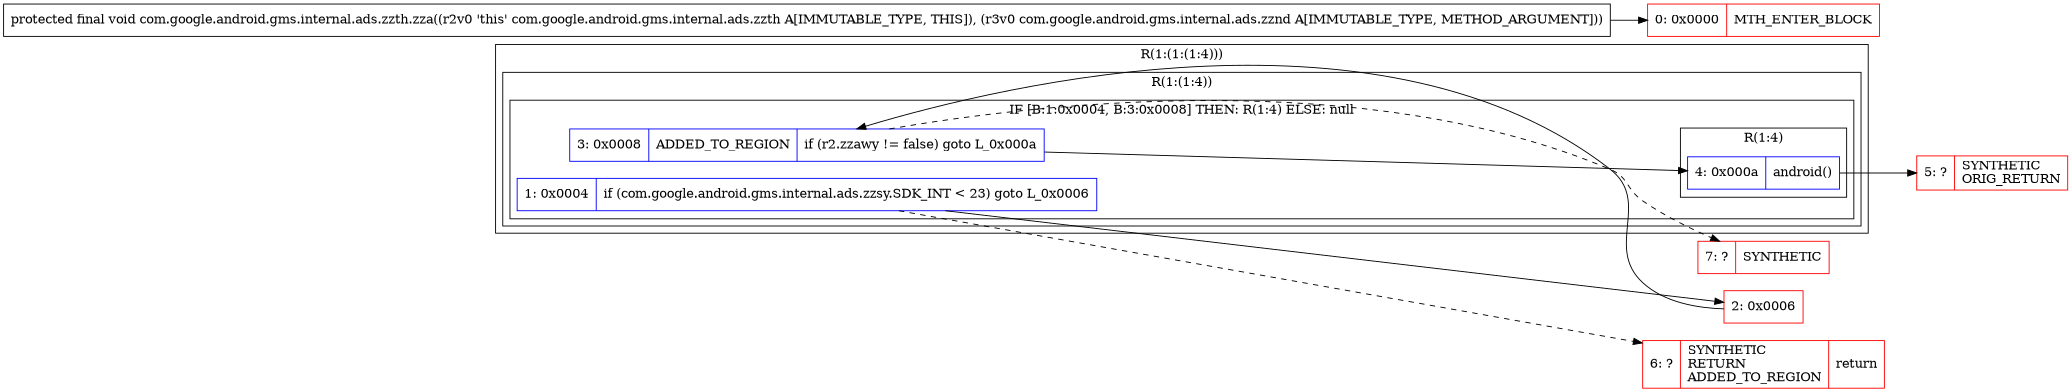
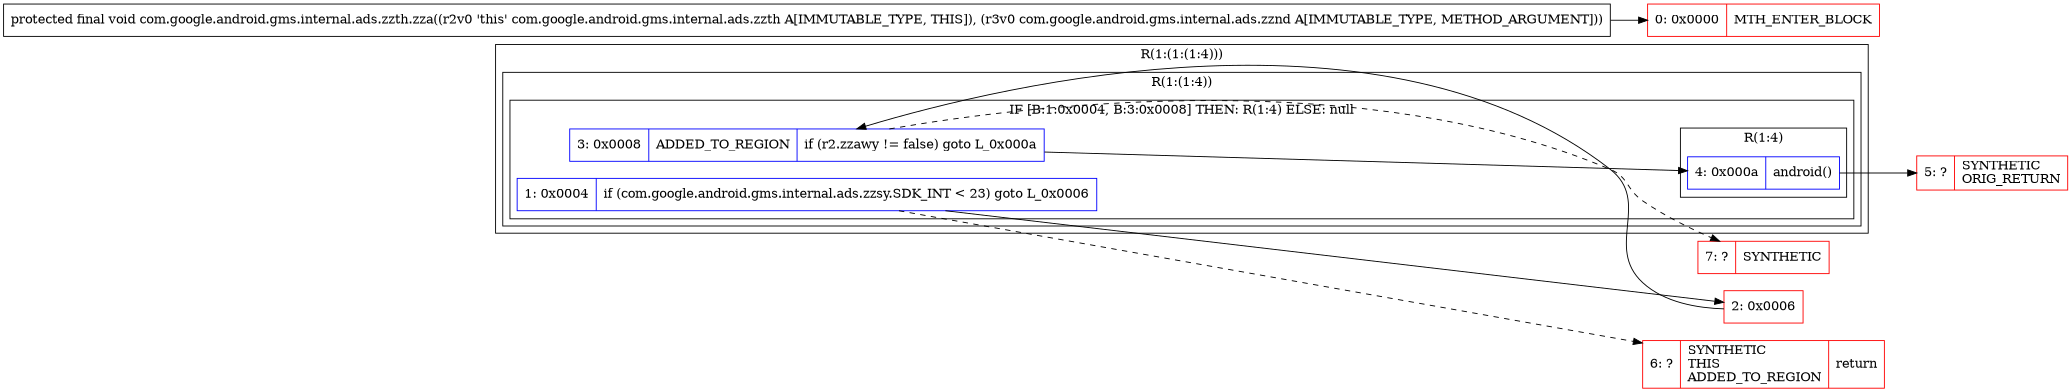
node "6: ?": text "RETURN" -> "THIS"
